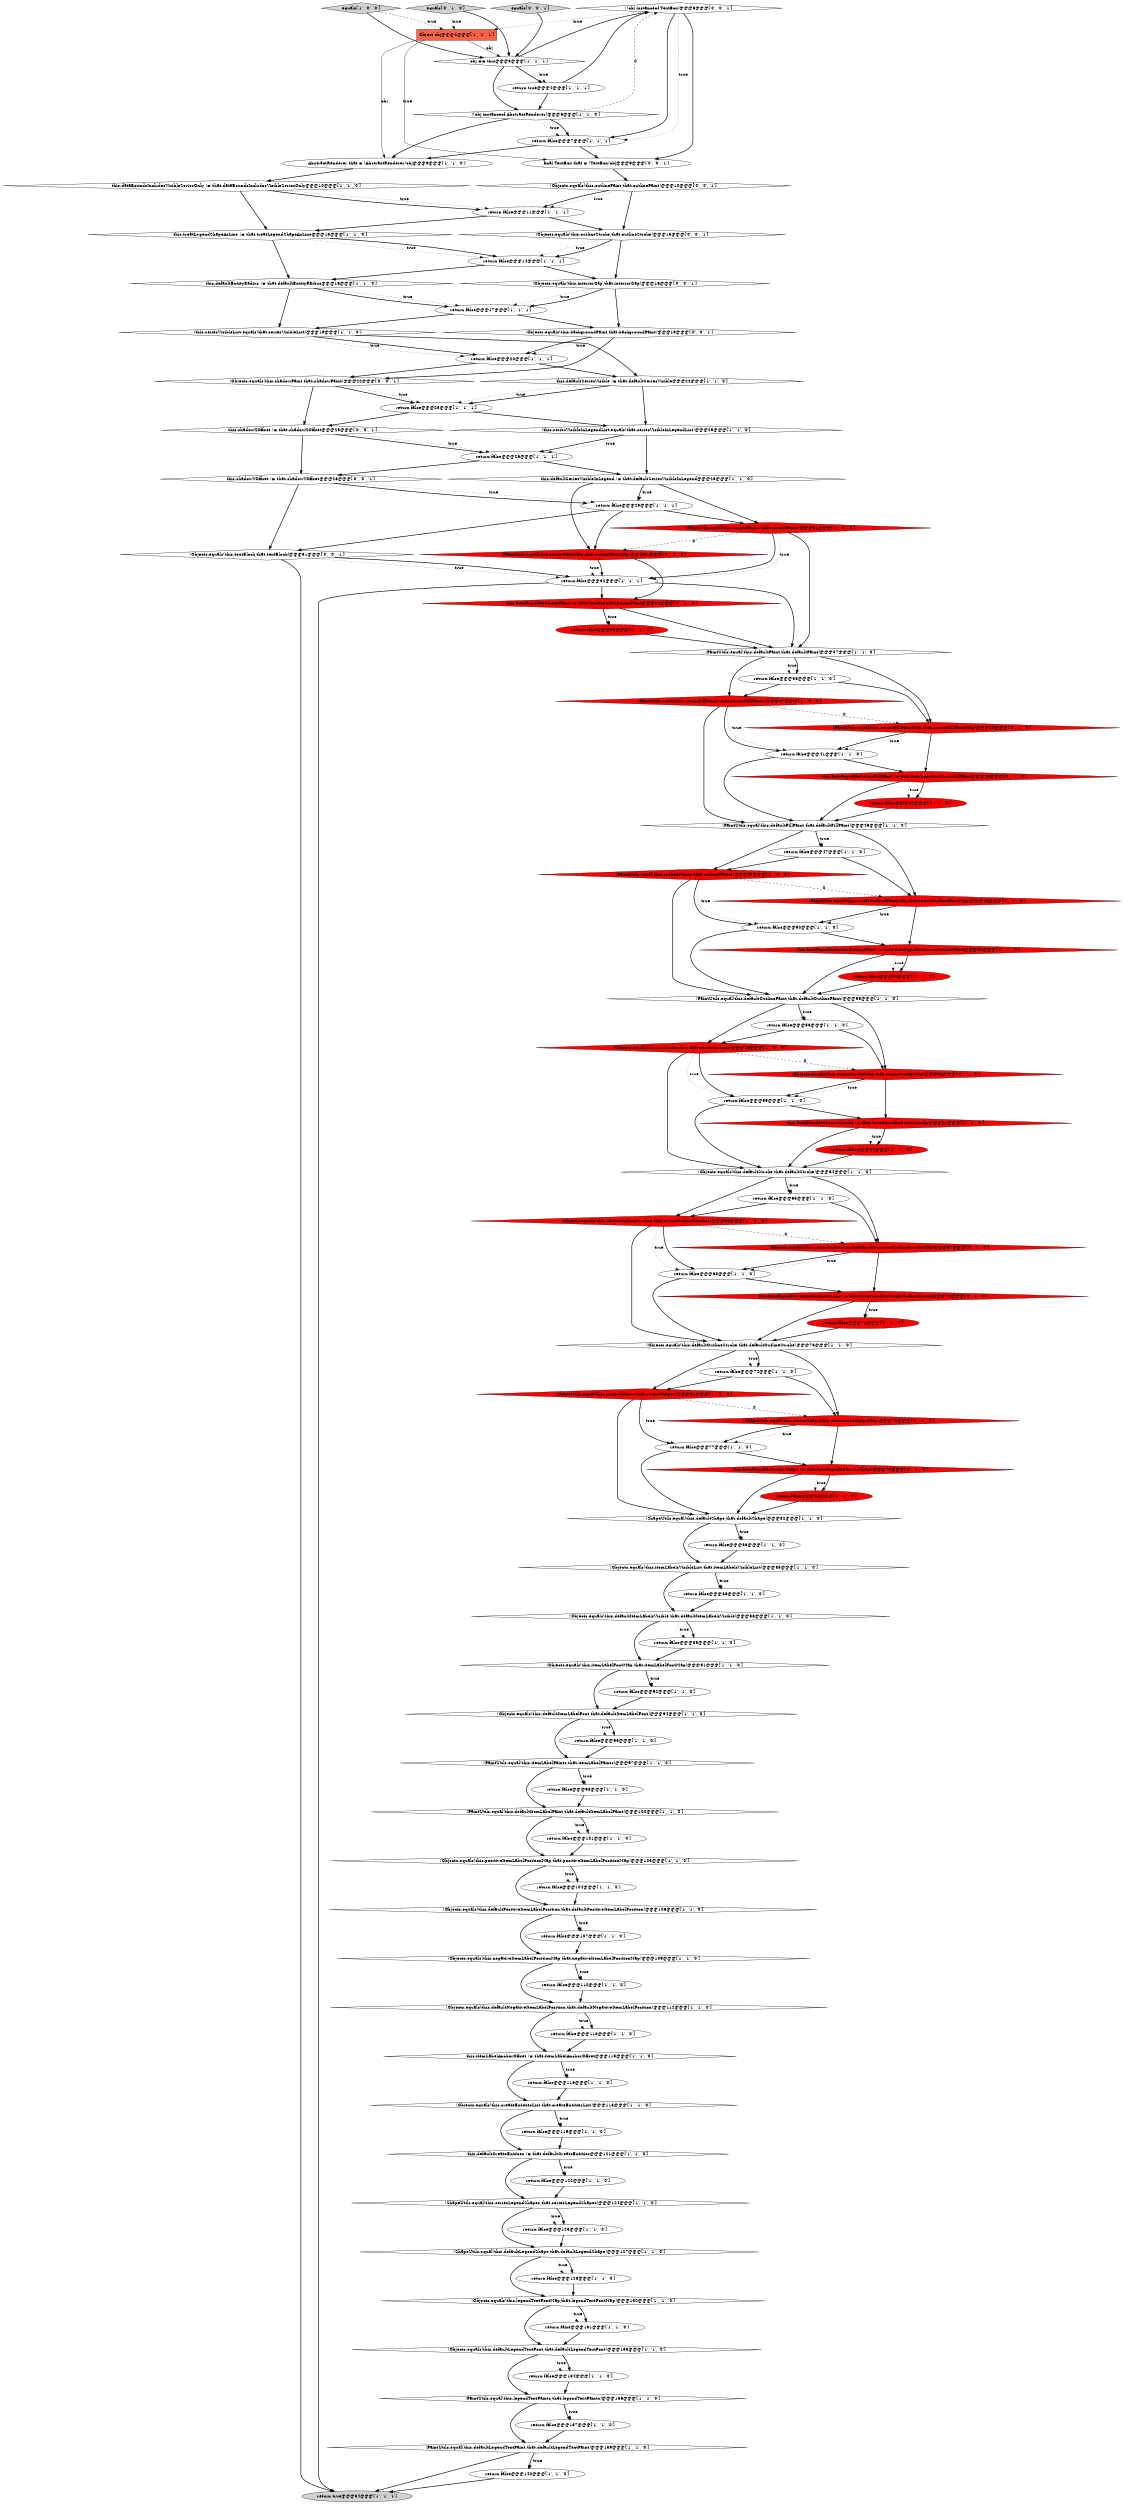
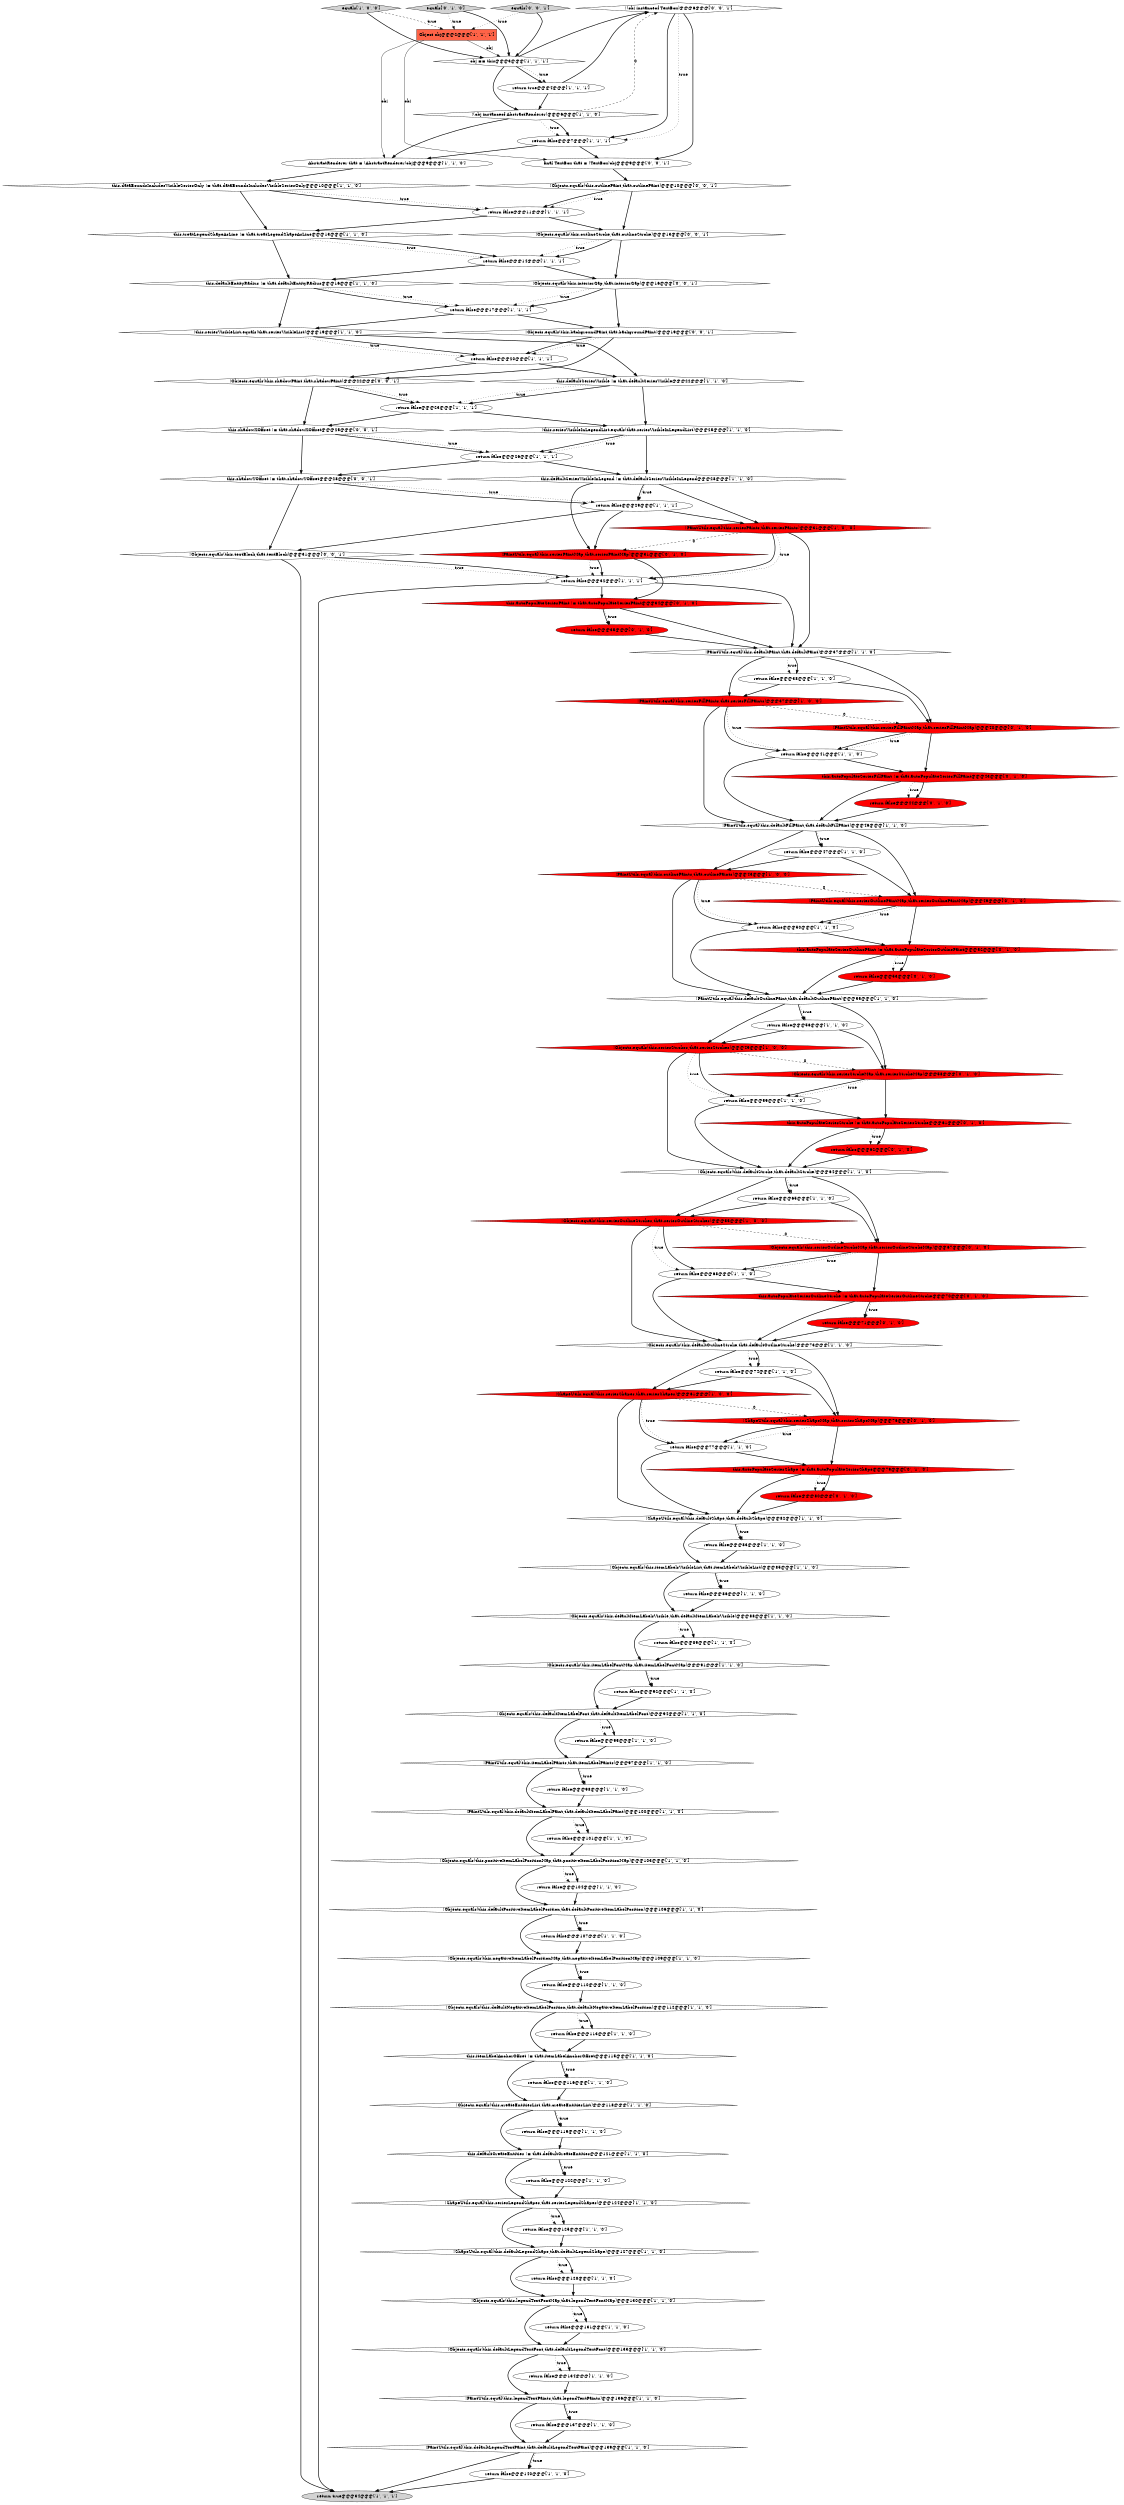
edge "!(obj instanceof TextBox)@@@6@@@['0', '0', '1']" -> "Object obj@@@2@@@['1', '1', '1']": now "equals['0', '0', '1']" -> "Object obj@@@2@@@['1', '1', '1']"
edge "Object obj@@@2@@@['1', '1', '1']" -> "final TextBox that = (TextBox)obj@@@9@@@['0', '0', '1']": label "true" -> "obj"
